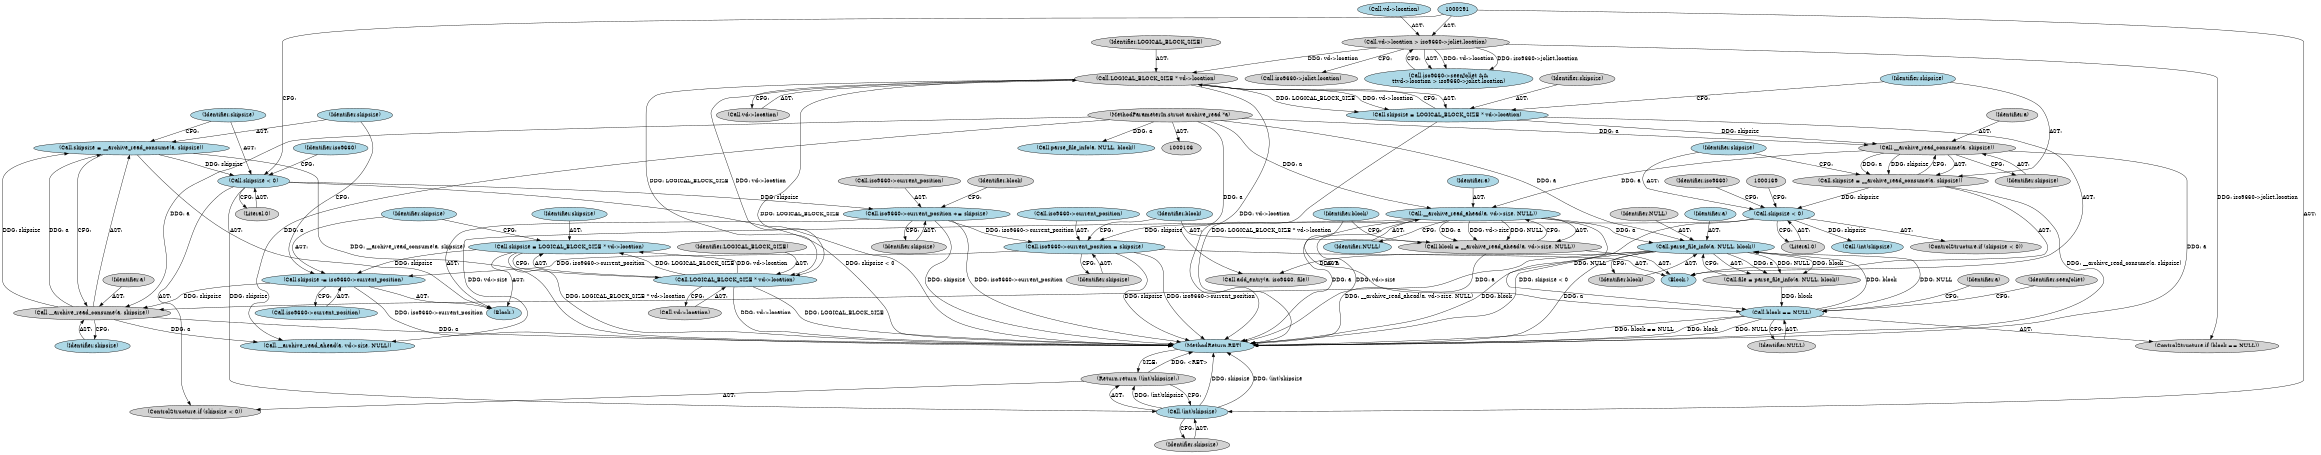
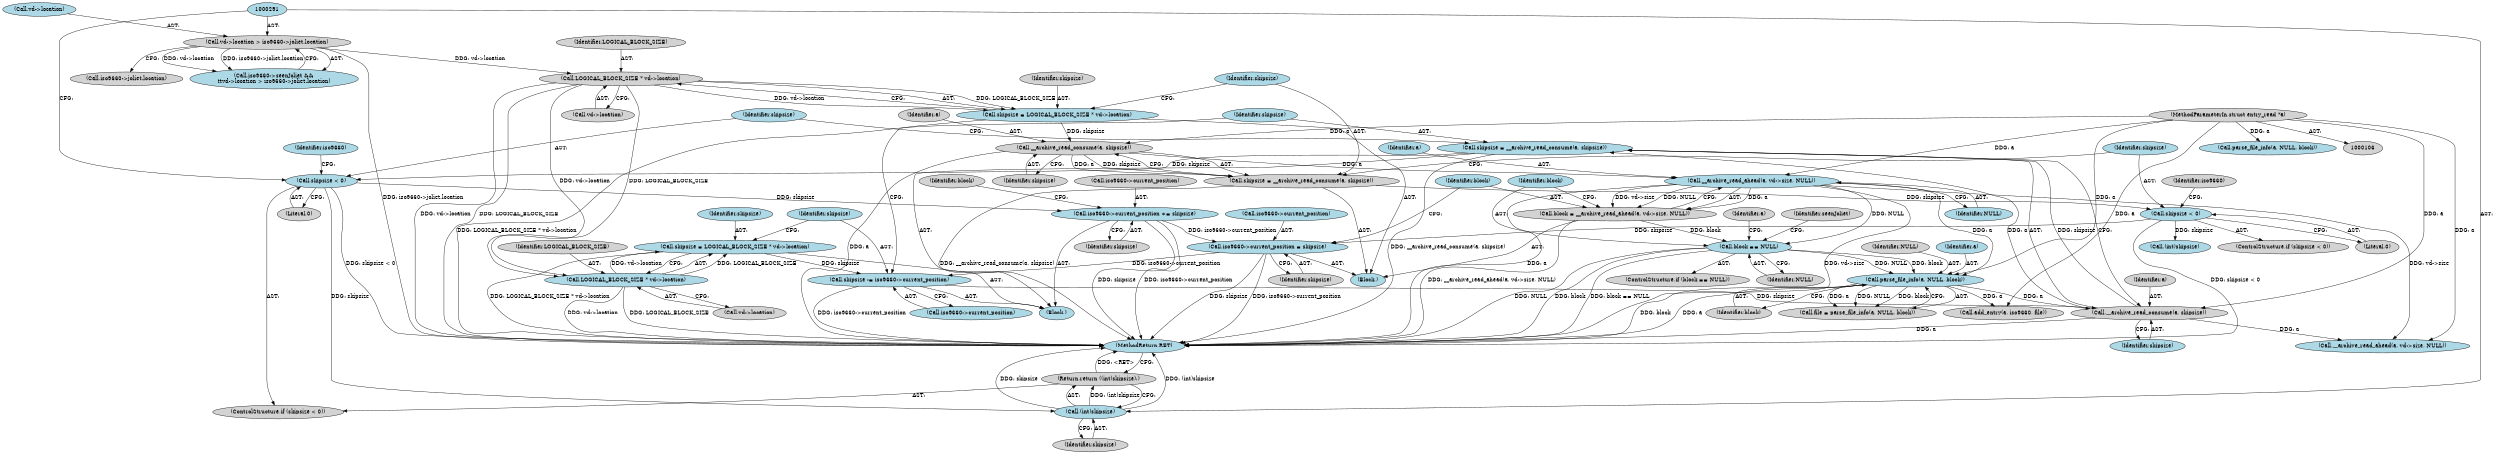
edge "(Call,vd->location > iso9660->joliet.location)" -> "(ControlStructure,if (block == NULL))": now "(Call,vd->location > iso9660->joliet.location)" -> "(MethodReturn,RET)"
node "(MethodParameterIn,struct archive_read *a)": label "(MethodParameterIn,struct archive_read *a)" -> "(MethodParameterIn,struct entry_read *a)"
node "1000169": removed
edge "(Call,file = parse_file_info(a, NULL, block))" -> "(Call,block == NULL)": now "(Call,block = __archive_read_ahead(a, vd->size, NULL))" -> "(Call,block == NULL)"
edge "(MethodReturn,RET)" -> "(Return,return ((int)skipsize);)": label "SIZE: " -> "CFG: "
